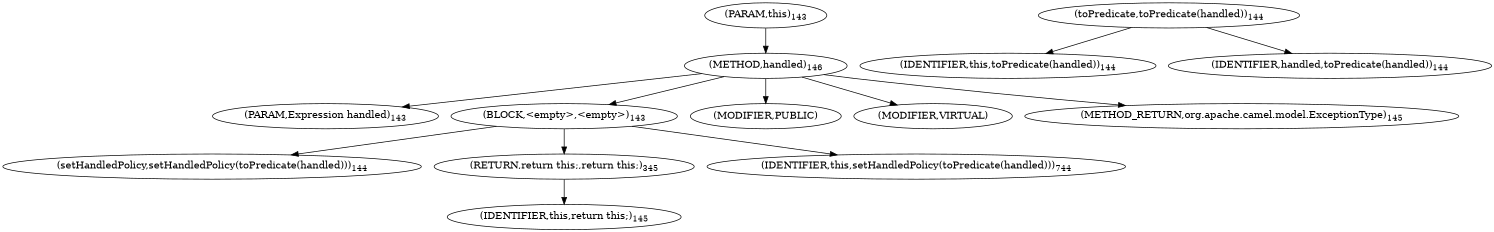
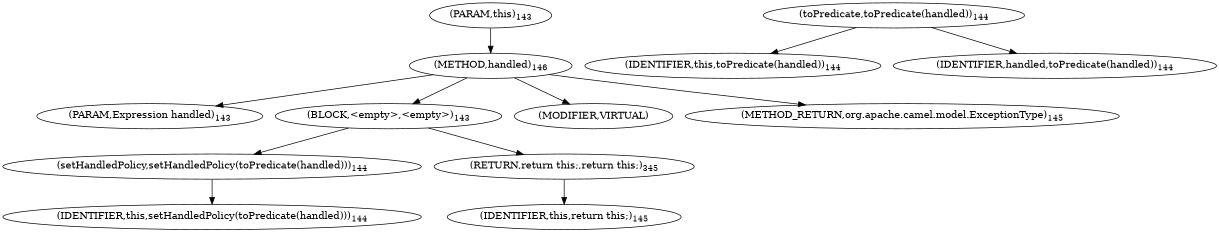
node "(MODIFIER,PUBLIC)": removed
edge "(BLOCK,<empty>,<empty>)" -> "(IDENTIFIER,this,setHandledPolicy(toPredicate(handled)))": now "(setHandledPolicy,setHandledPolicy(toPredicate(handled)))" -> "(IDENTIFIER,this,setHandledPolicy(toPredicate(handled)))"
node "(IDENTIFIER,this,setHandledPolicy(toPredicate(handled)))": text "744" -> "144"
